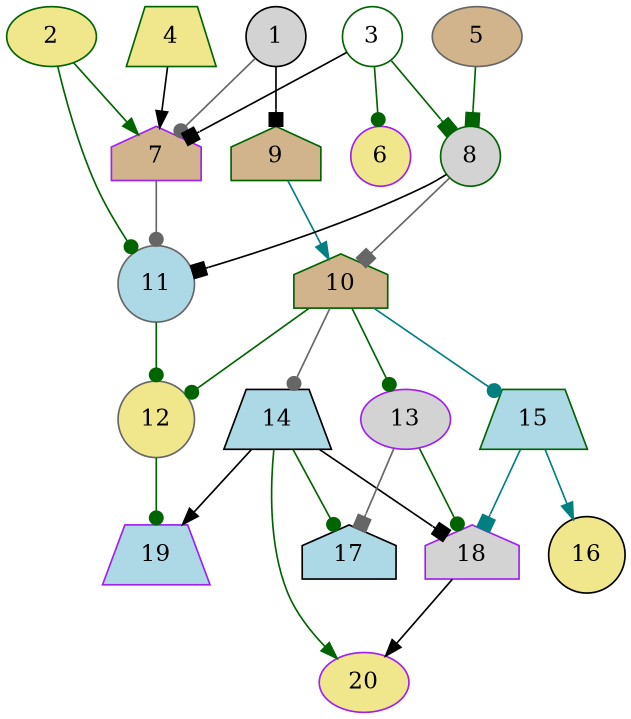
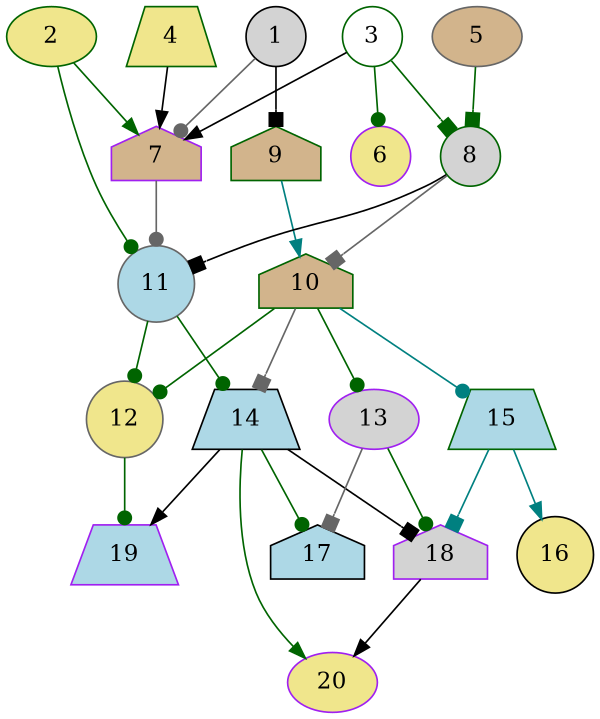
edge "3" -> "7": arrowhead box -> normal
edge "10" -> "14": arrowhead dot -> box
edge "11" -> "14": added
